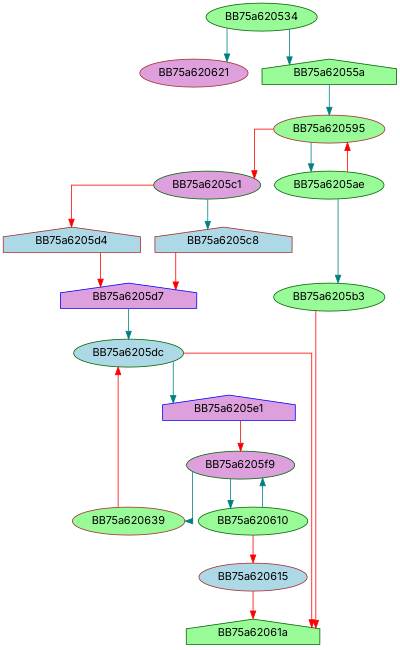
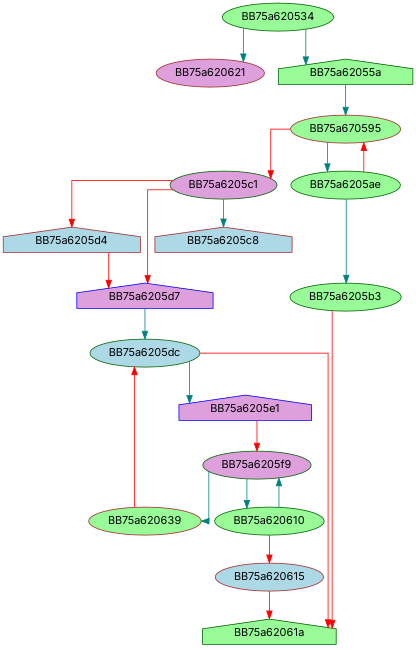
node "BB75a620595": label "BB75a620595" -> "BB75a670595"
edge "BB75a6205c8" -> "BB75a6205d7": now "BB75a6205c1" -> "BB75a6205d7"
